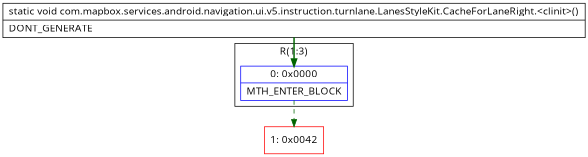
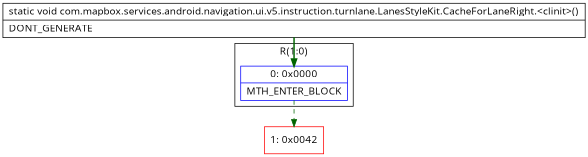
cluster "R(1:3)": label "R(1:3)" -> "R(1:0)"
